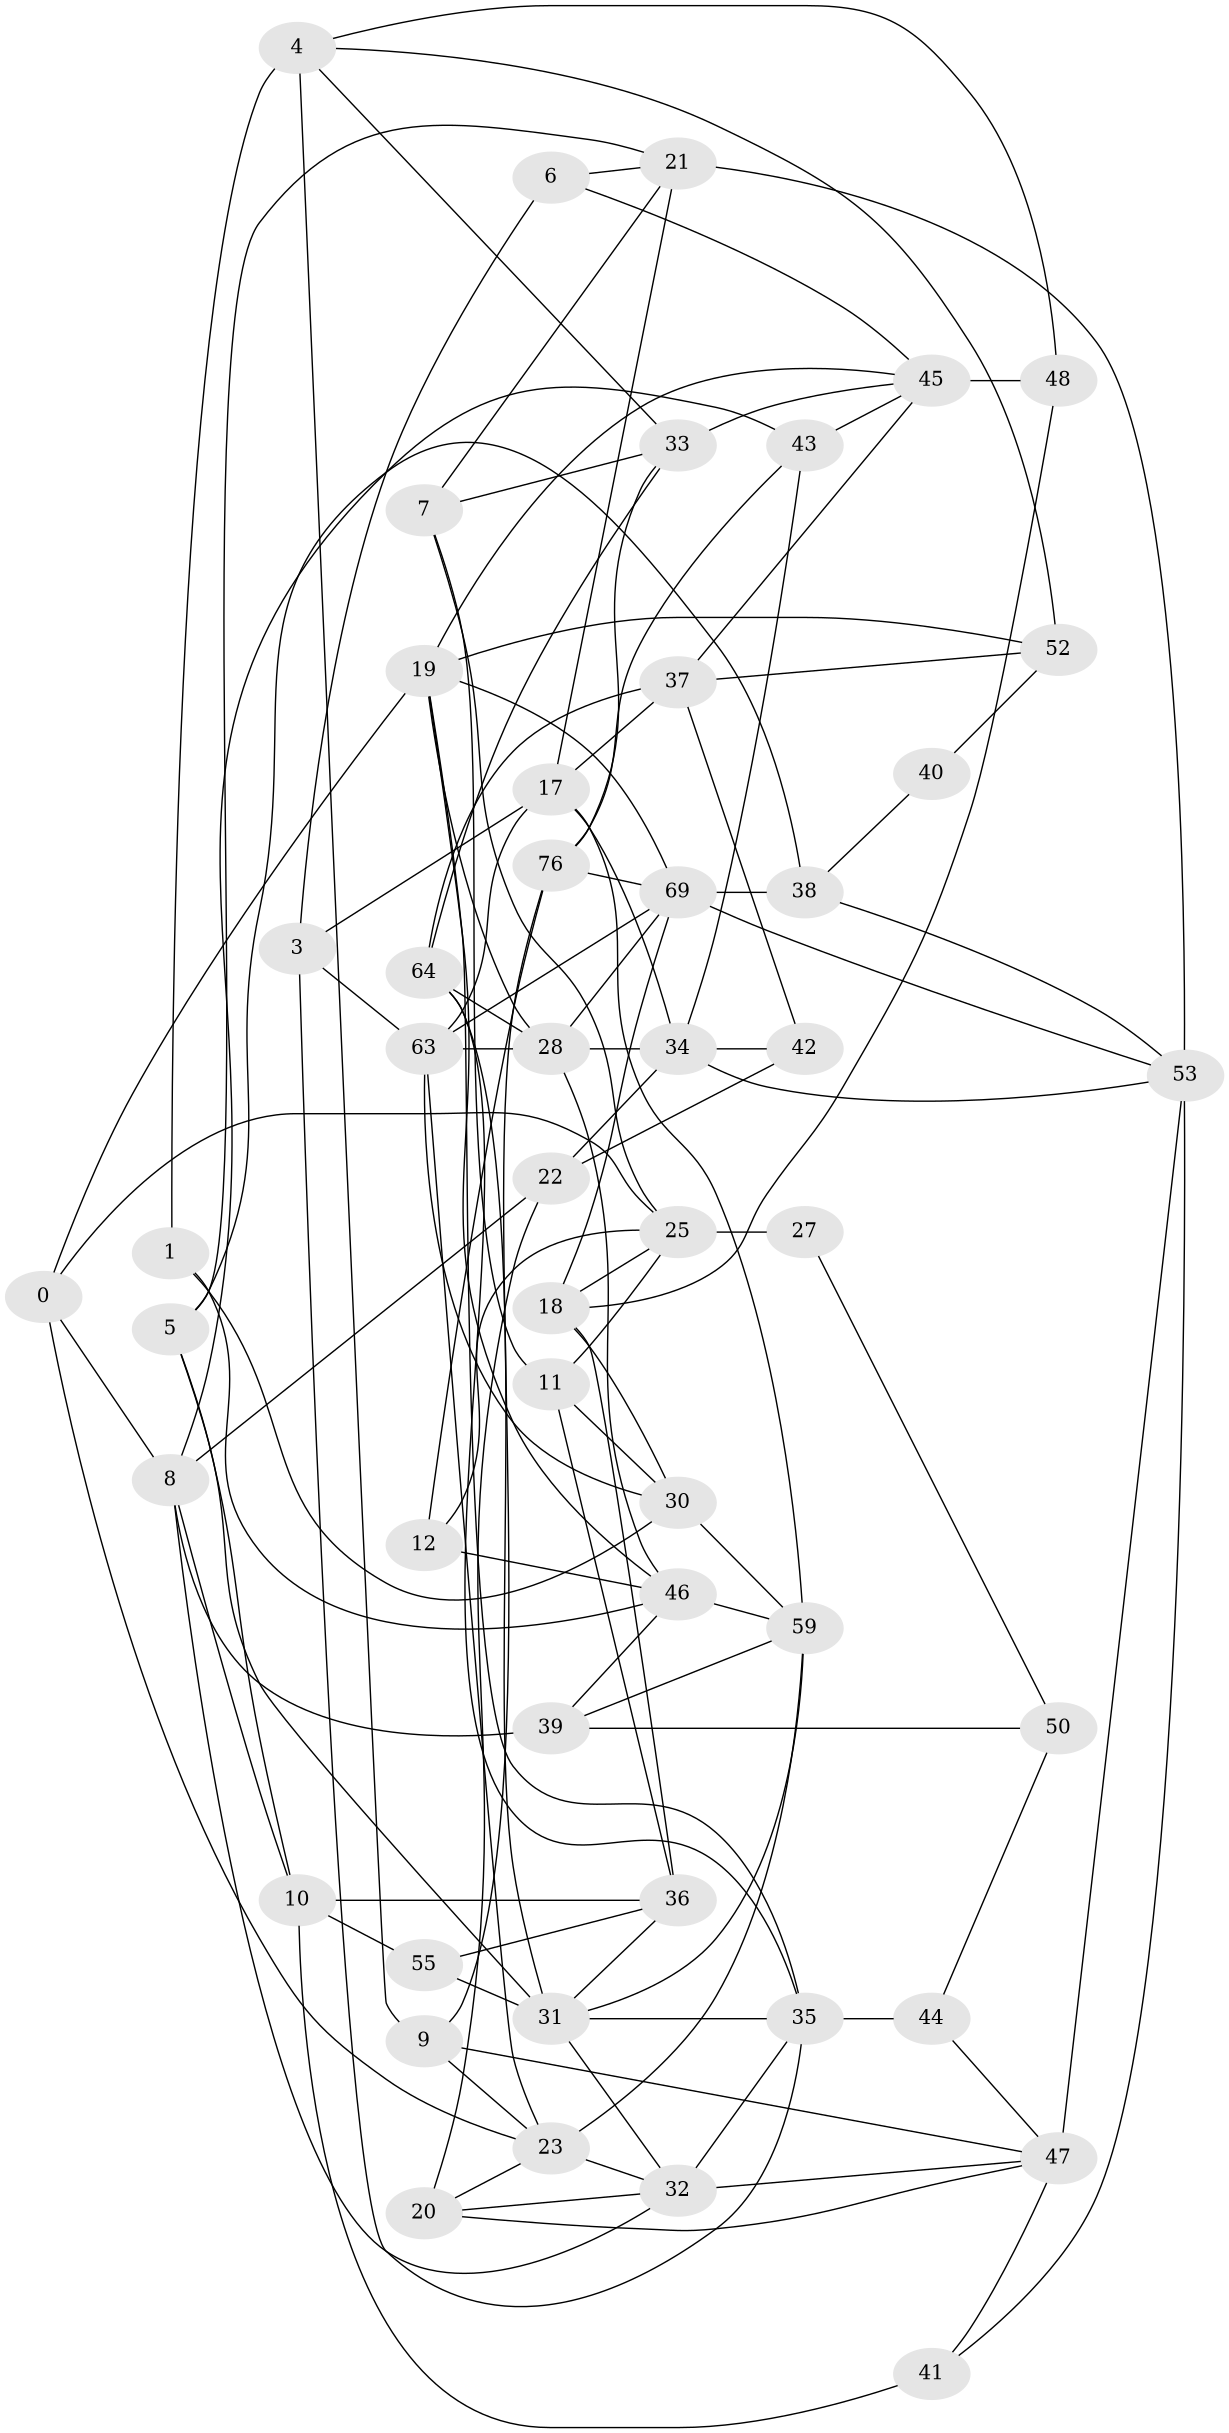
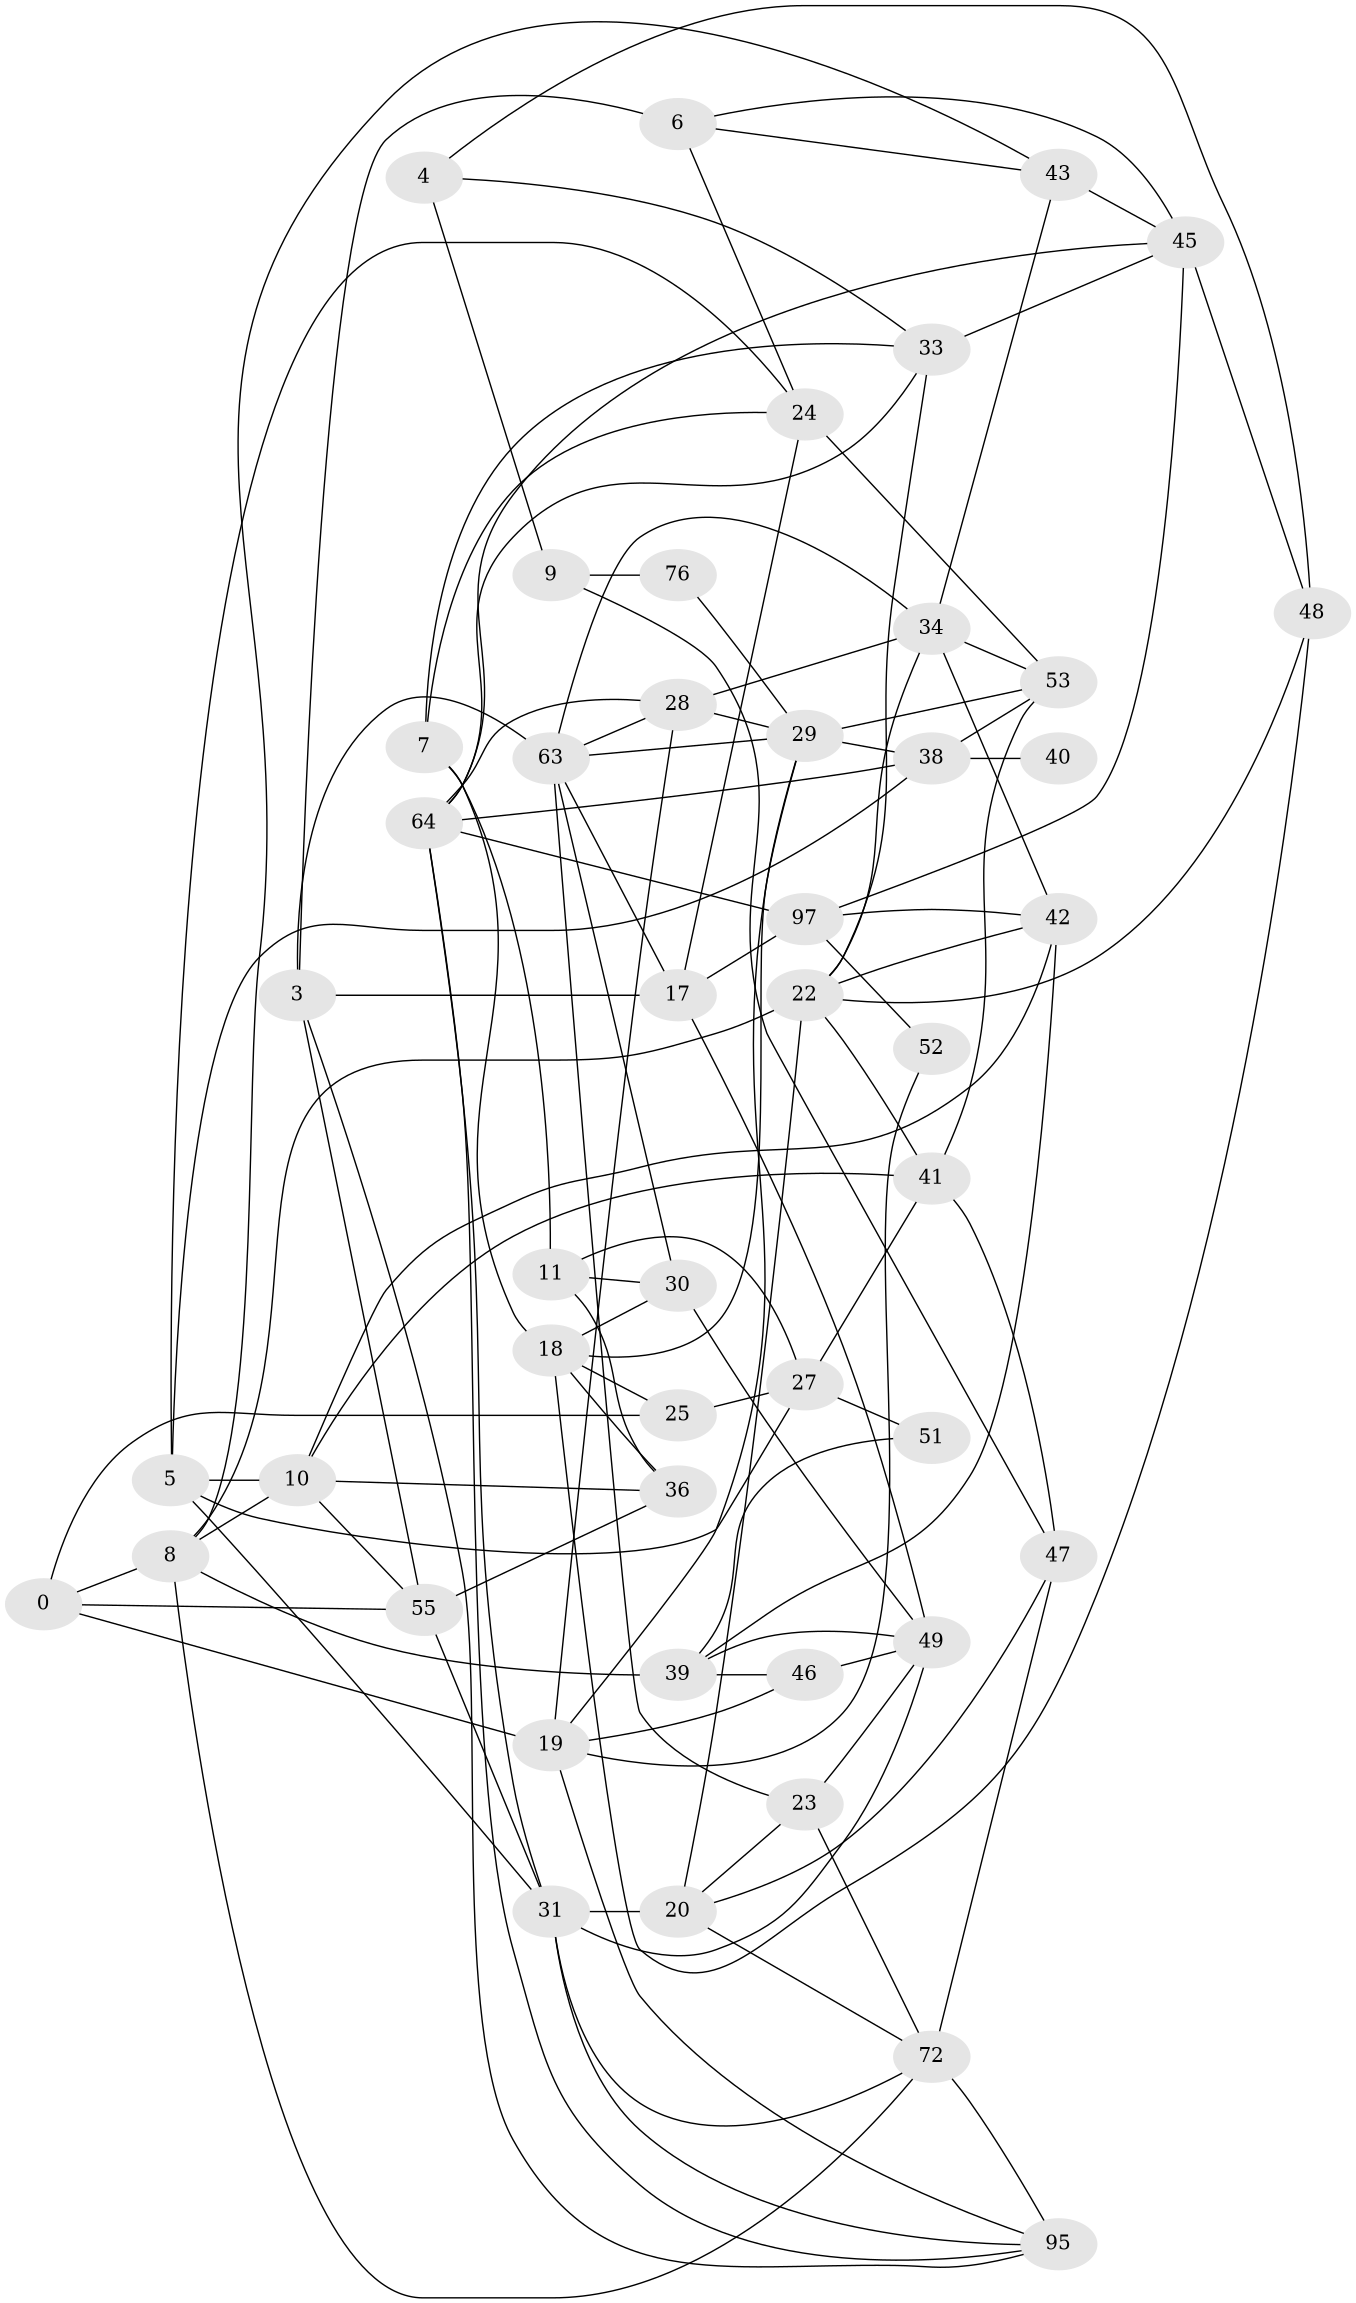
node "21": label "21" -> "24"
edge "4" -- "52": removed
edge "45" -- "19": now "45" -- "64"
edge "43" -- "76": now "43" -- "6"
edge "33" -- "76": now "33" -- "22"
node "37": label "37" -> "97"
edge "52" -- "40": removed
edge "38" -- "64": added
edge "7" -- "25": now "7" -- "18"
node "69": label "69" -> "29"
edge "17" -- "34": now "63" -- "34"
edge "48" -- "22": added
edge "22" -- "41": added
edge "42" -- "10": added
node "1": removed
edge "41" -- "27": added
edge "25" -- "11": now "27" -- "11"
edge "3" -- "55": added
edge "28" -- "46": removed
edge "42" -- "39": added
node "12": removed
edge "27" -- "5": added
edge "53" -- "47": removed
node "59": label "59" -> "49"
node "50": label "50" -> "51"
edge "0" -- "23": now "0" -- "55"
edge "36" -- "31": now "20" -- "31"
node "35": label "35" -> "95"
node "44": removed
edge "9" -- "23": removed
node "32": label "32" -> "72"
